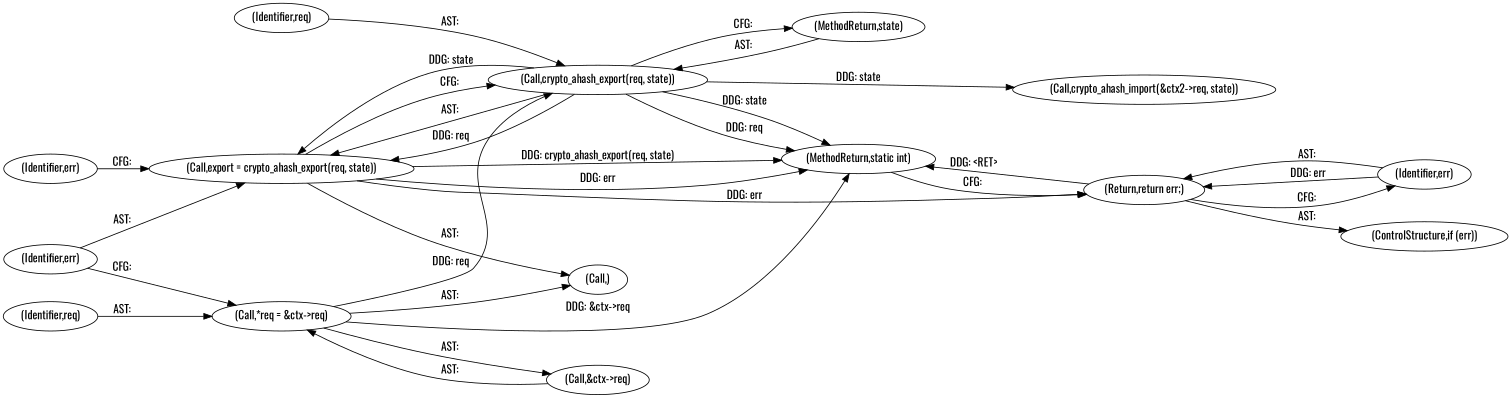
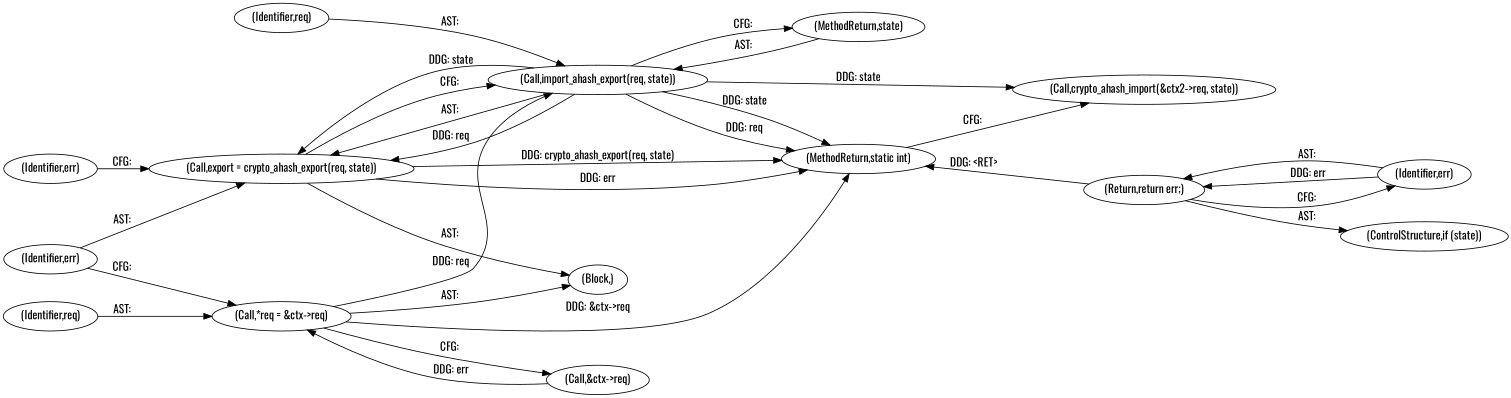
node "(Call,crypto_ahash_export(req, state))": label "(Call,crypto_ahash_export(req, state))" -> "(Call,import_ahash_export(req, state))"
edge "(MethodReturn,static int)" -> "(Return,return err;)": now "(MethodReturn,static int)" -> "(Call,crypto_ahash_import(&ctx2->req, state))"
edge "(Call,export = crypto_ahash_export(req, state))" -> "(Return,return err;)": removed, label "DDG: err"
node "(ControlStructure,if (err))": label "(ControlStructure,if (err))" -> "(ControlStructure,if (state))"
node "(Call,)": label "(Call,)" -> "(Block,)"
edge "(Call,*req = &ctx->req)" -> "(Call,&ctx->req)": label "AST: " -> "CFG: "
edge "(Call,&ctx->req)" -> "(Call,*req = &ctx->req)": label "AST: " -> "DDG: err"
